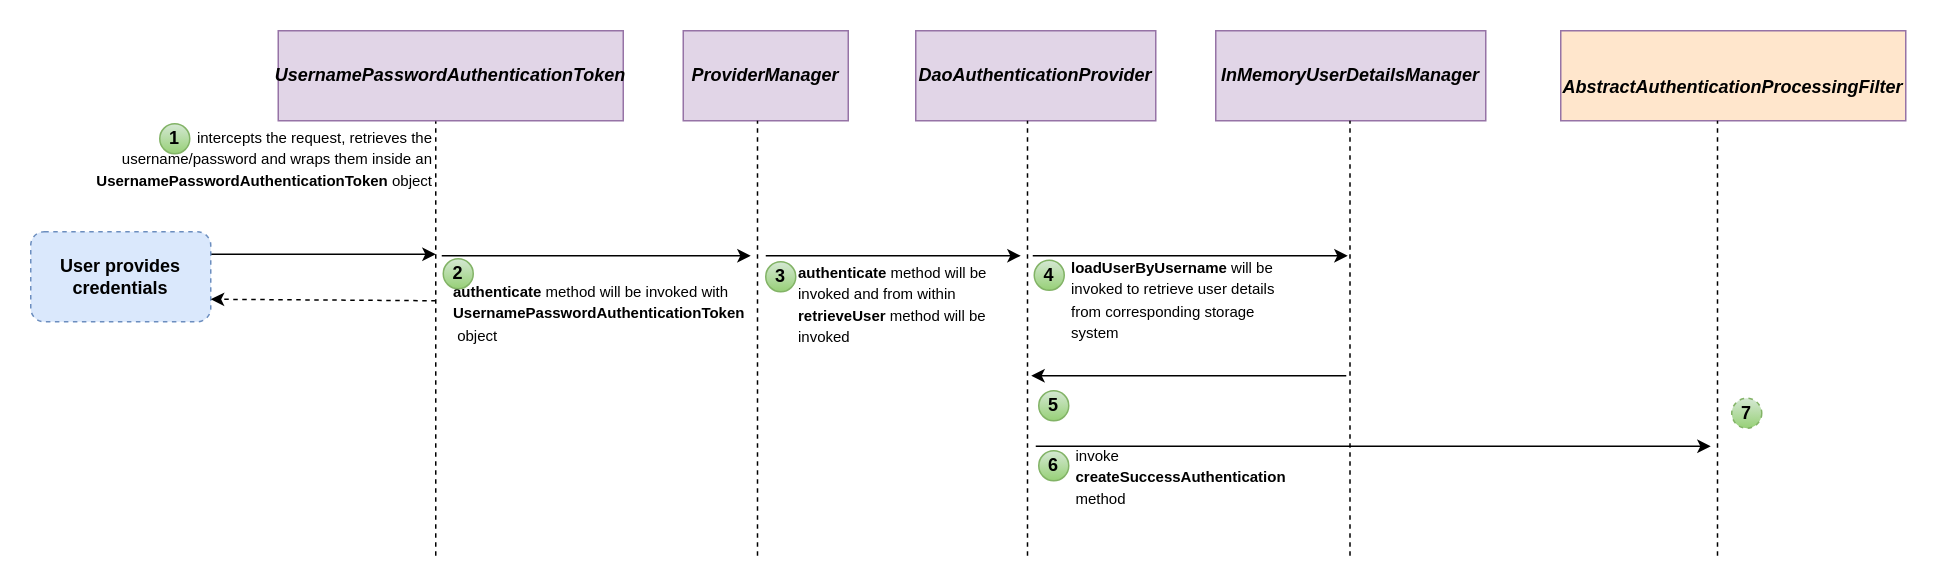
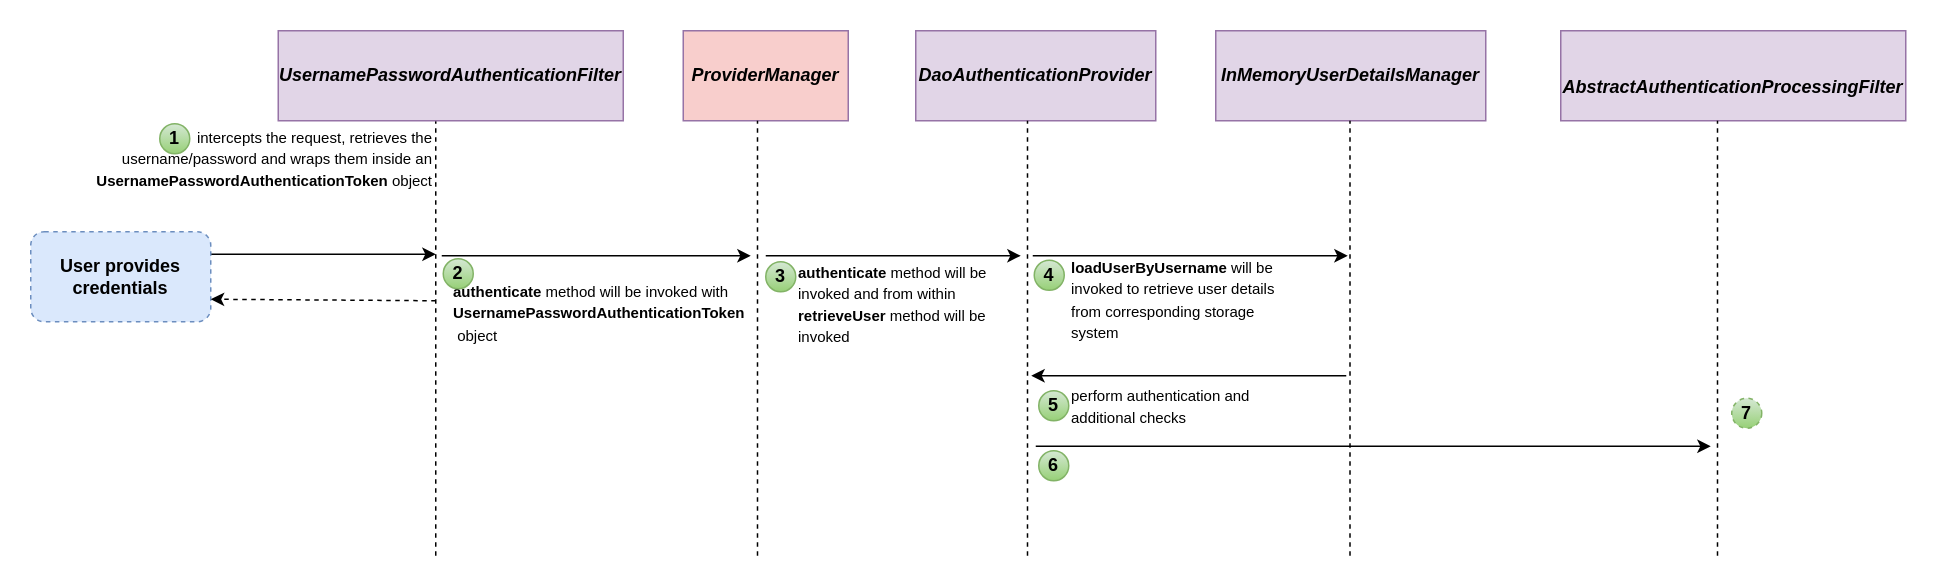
node "UsernamePasswordAuthenticationToken": label "UsernamePasswordAuthenticationToken" -> "UsernamePasswordAuthenticationFilter"
node "ProviderManager": fillcolor #e1d5e7 -> #f8cecc
node "AbstractAuthenticationProcessingFilter": fillcolor #ffe6cc -> #e1d5e7
node "perform authentication and additional checks": added
node "invoke createSuccessAuthentication method": removed
